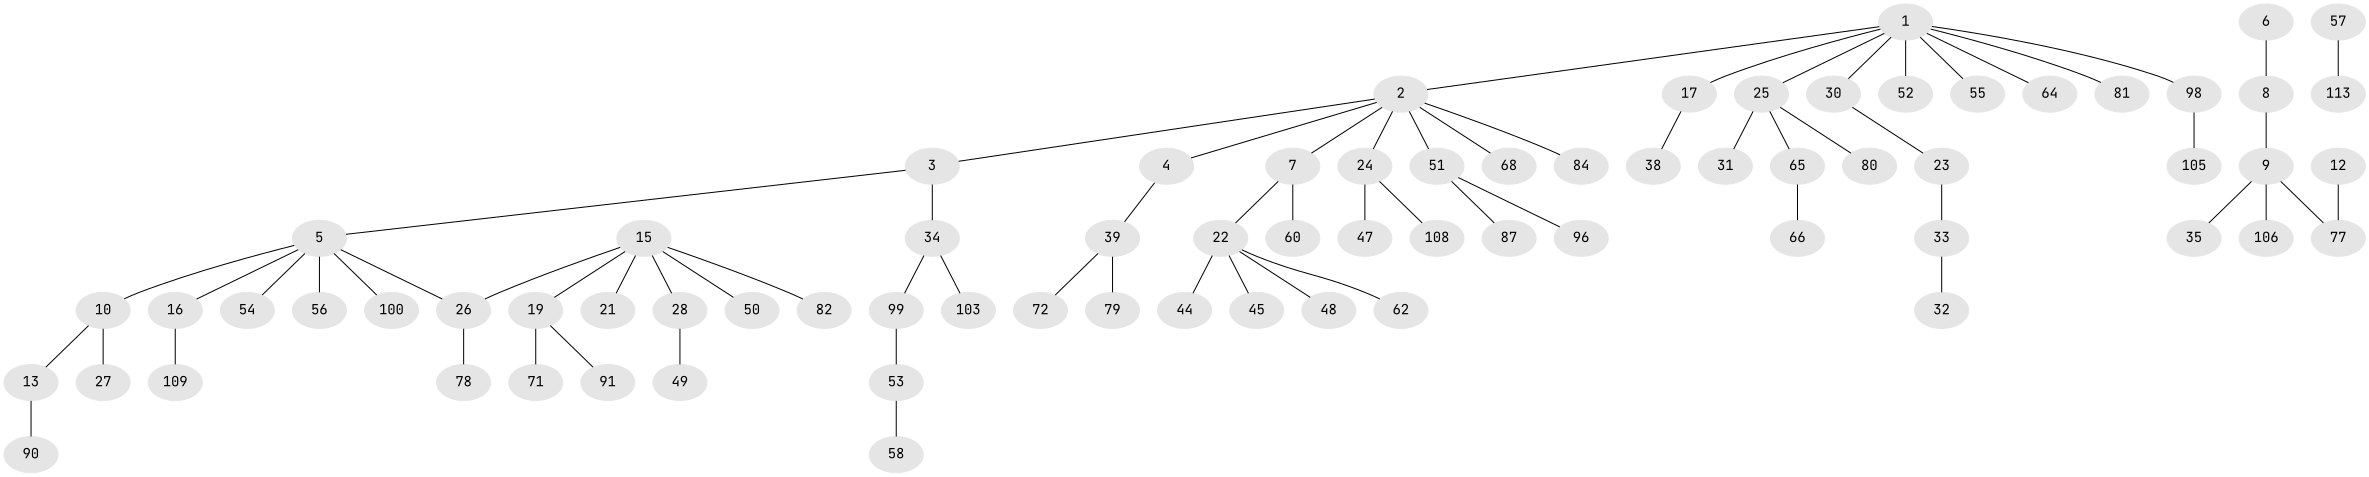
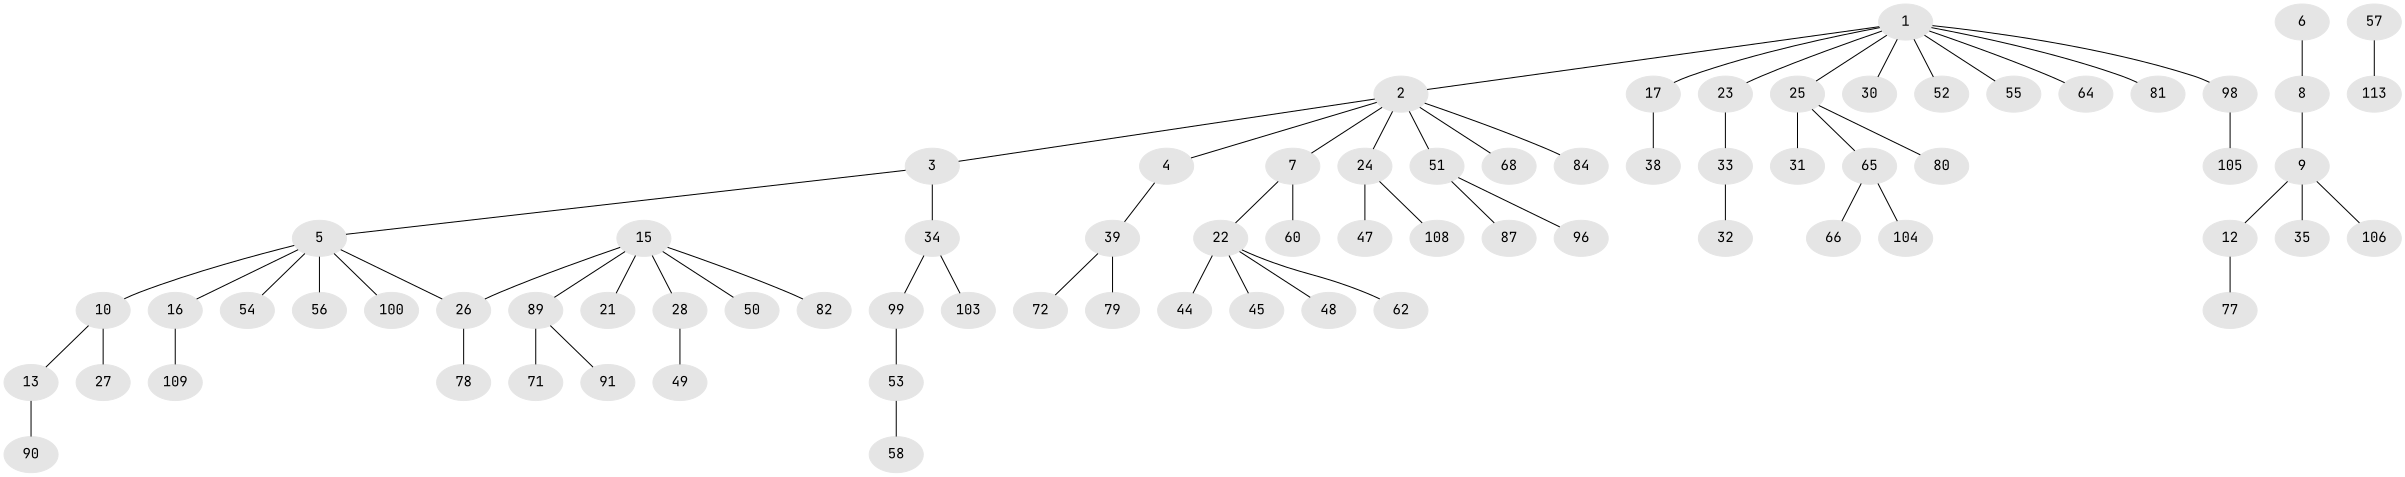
edge "30" -- "23": now "1" -- "23"
edge "9" -- "77": now "9" -- "12"
node "104": added
node "19": label "19" -> "89"
